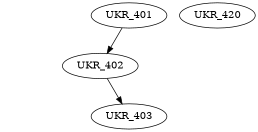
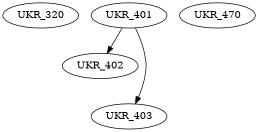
node "UKR_320": added
node "UKR_420": label "UKR_420" -> "UKR_470"
edge "UKR_402" -> "UKR_403": now "UKR_401" -> "UKR_403"
